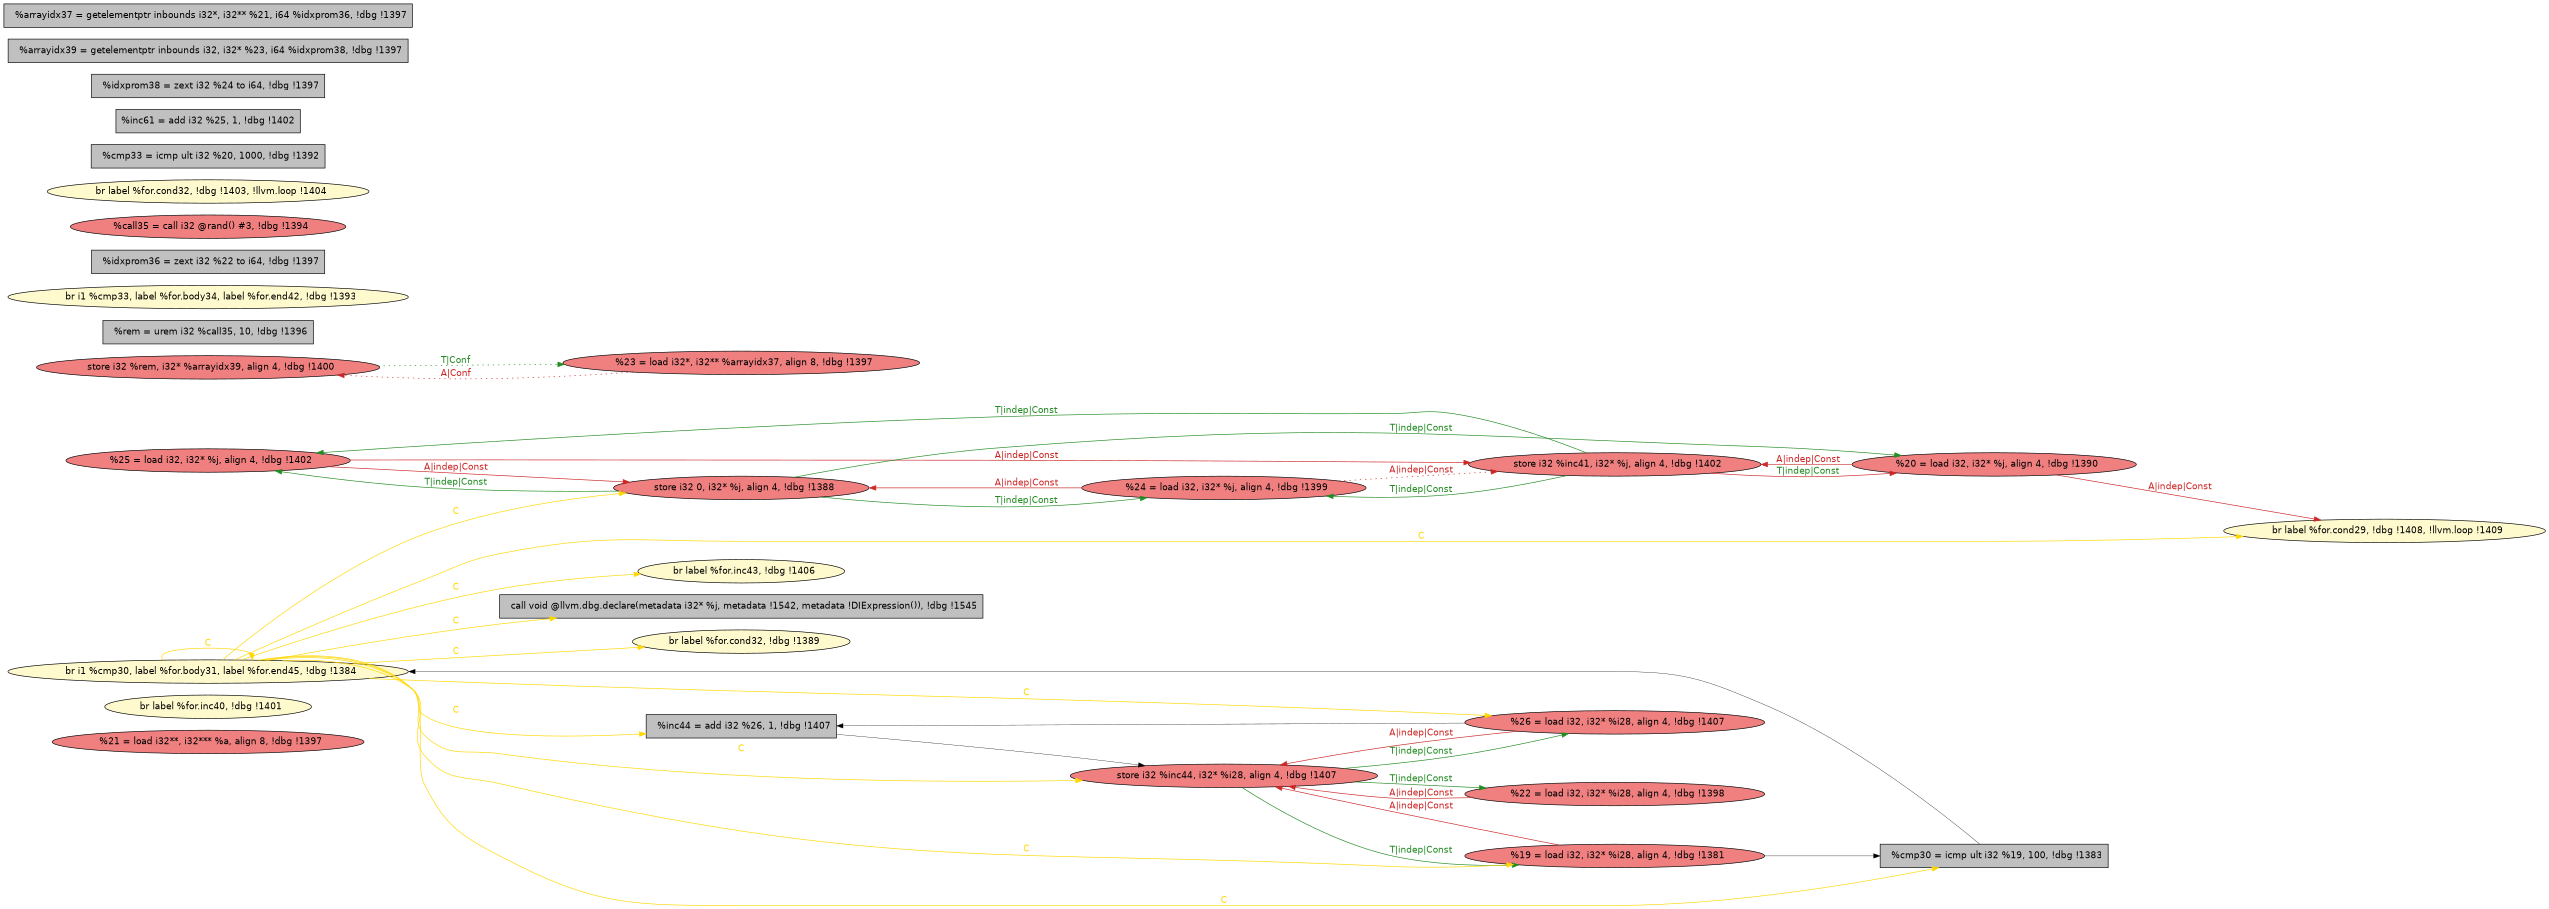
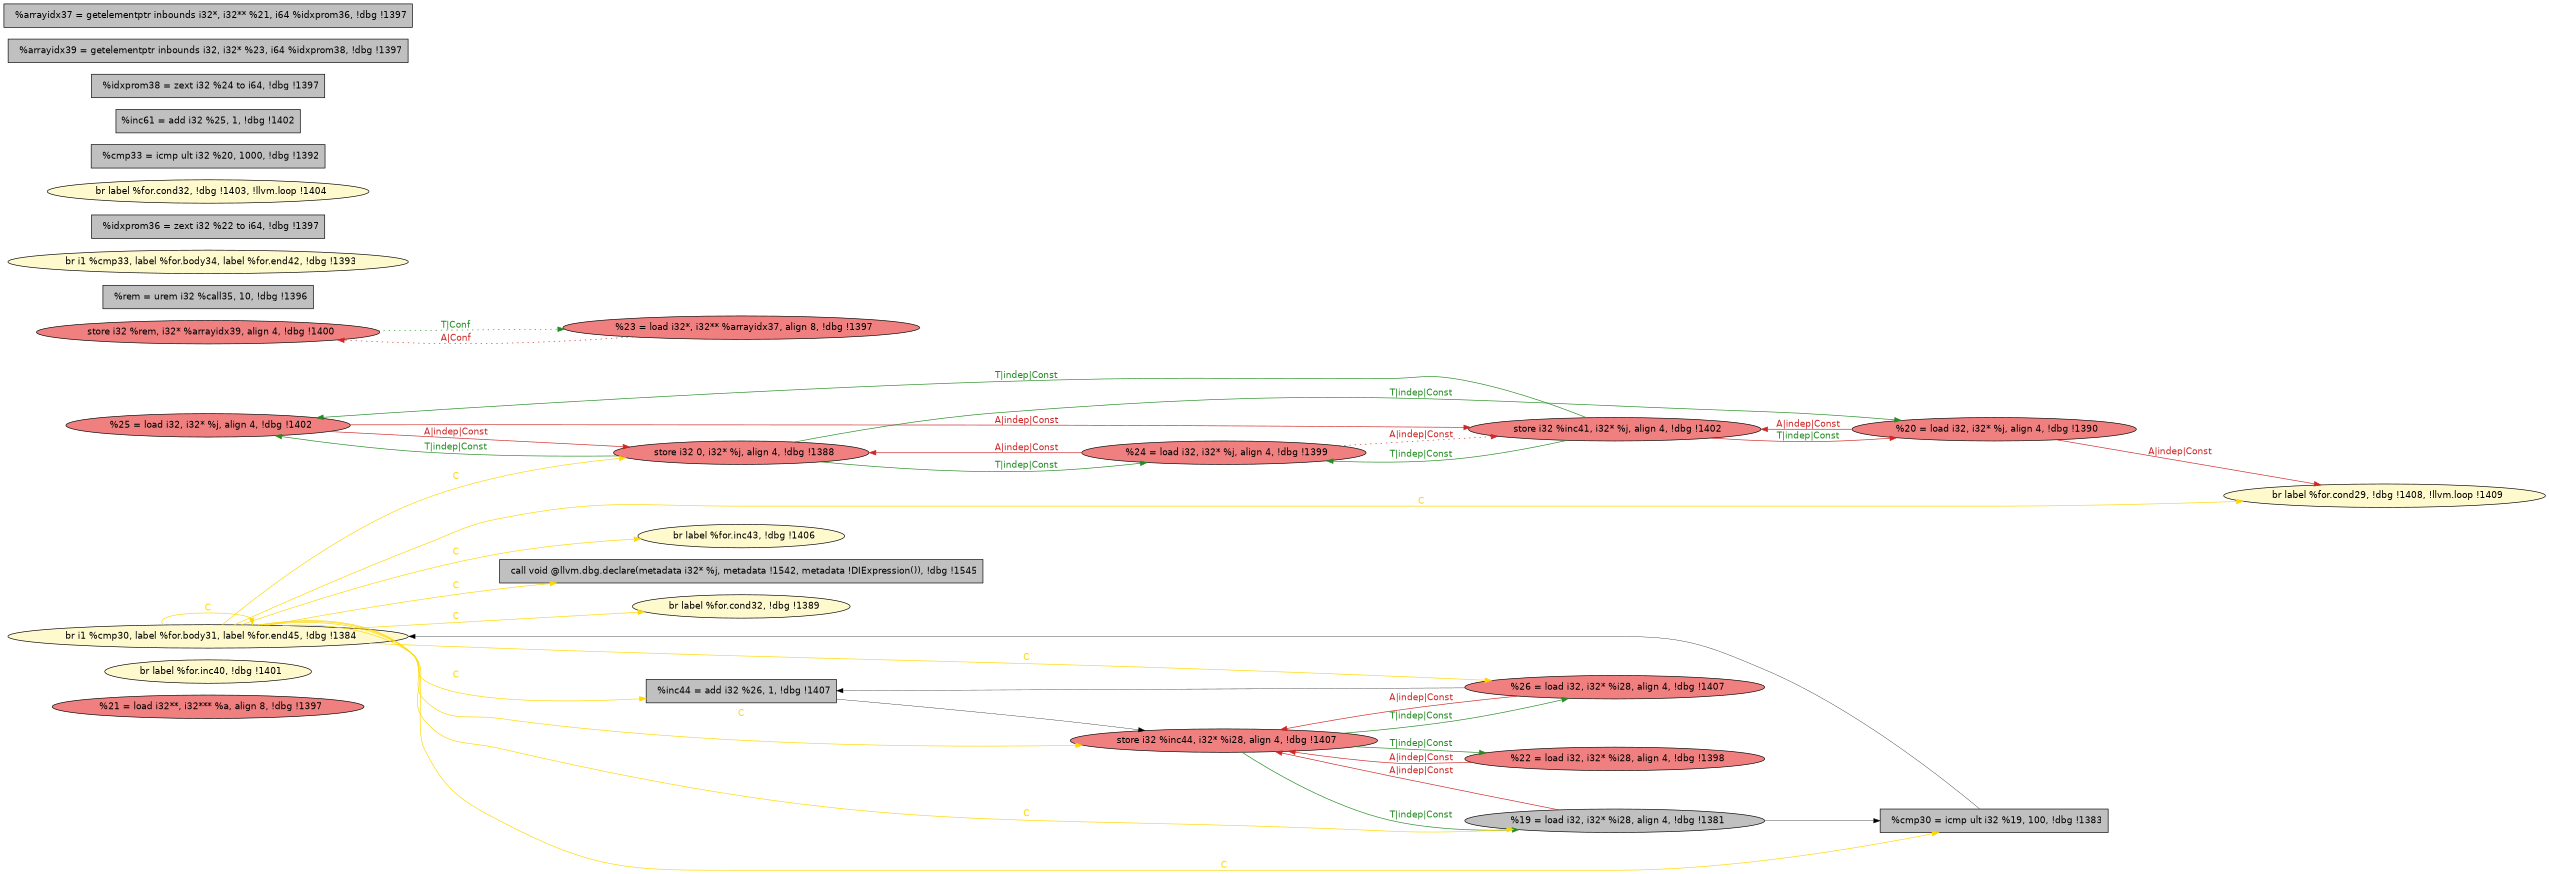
node "%call35 = call i32 @rand() #3, !dbg !1394": removed
node "%19 = load i32, i32* %i28, align 4, !dbg !1381": fillcolor lightcoral -> grey
